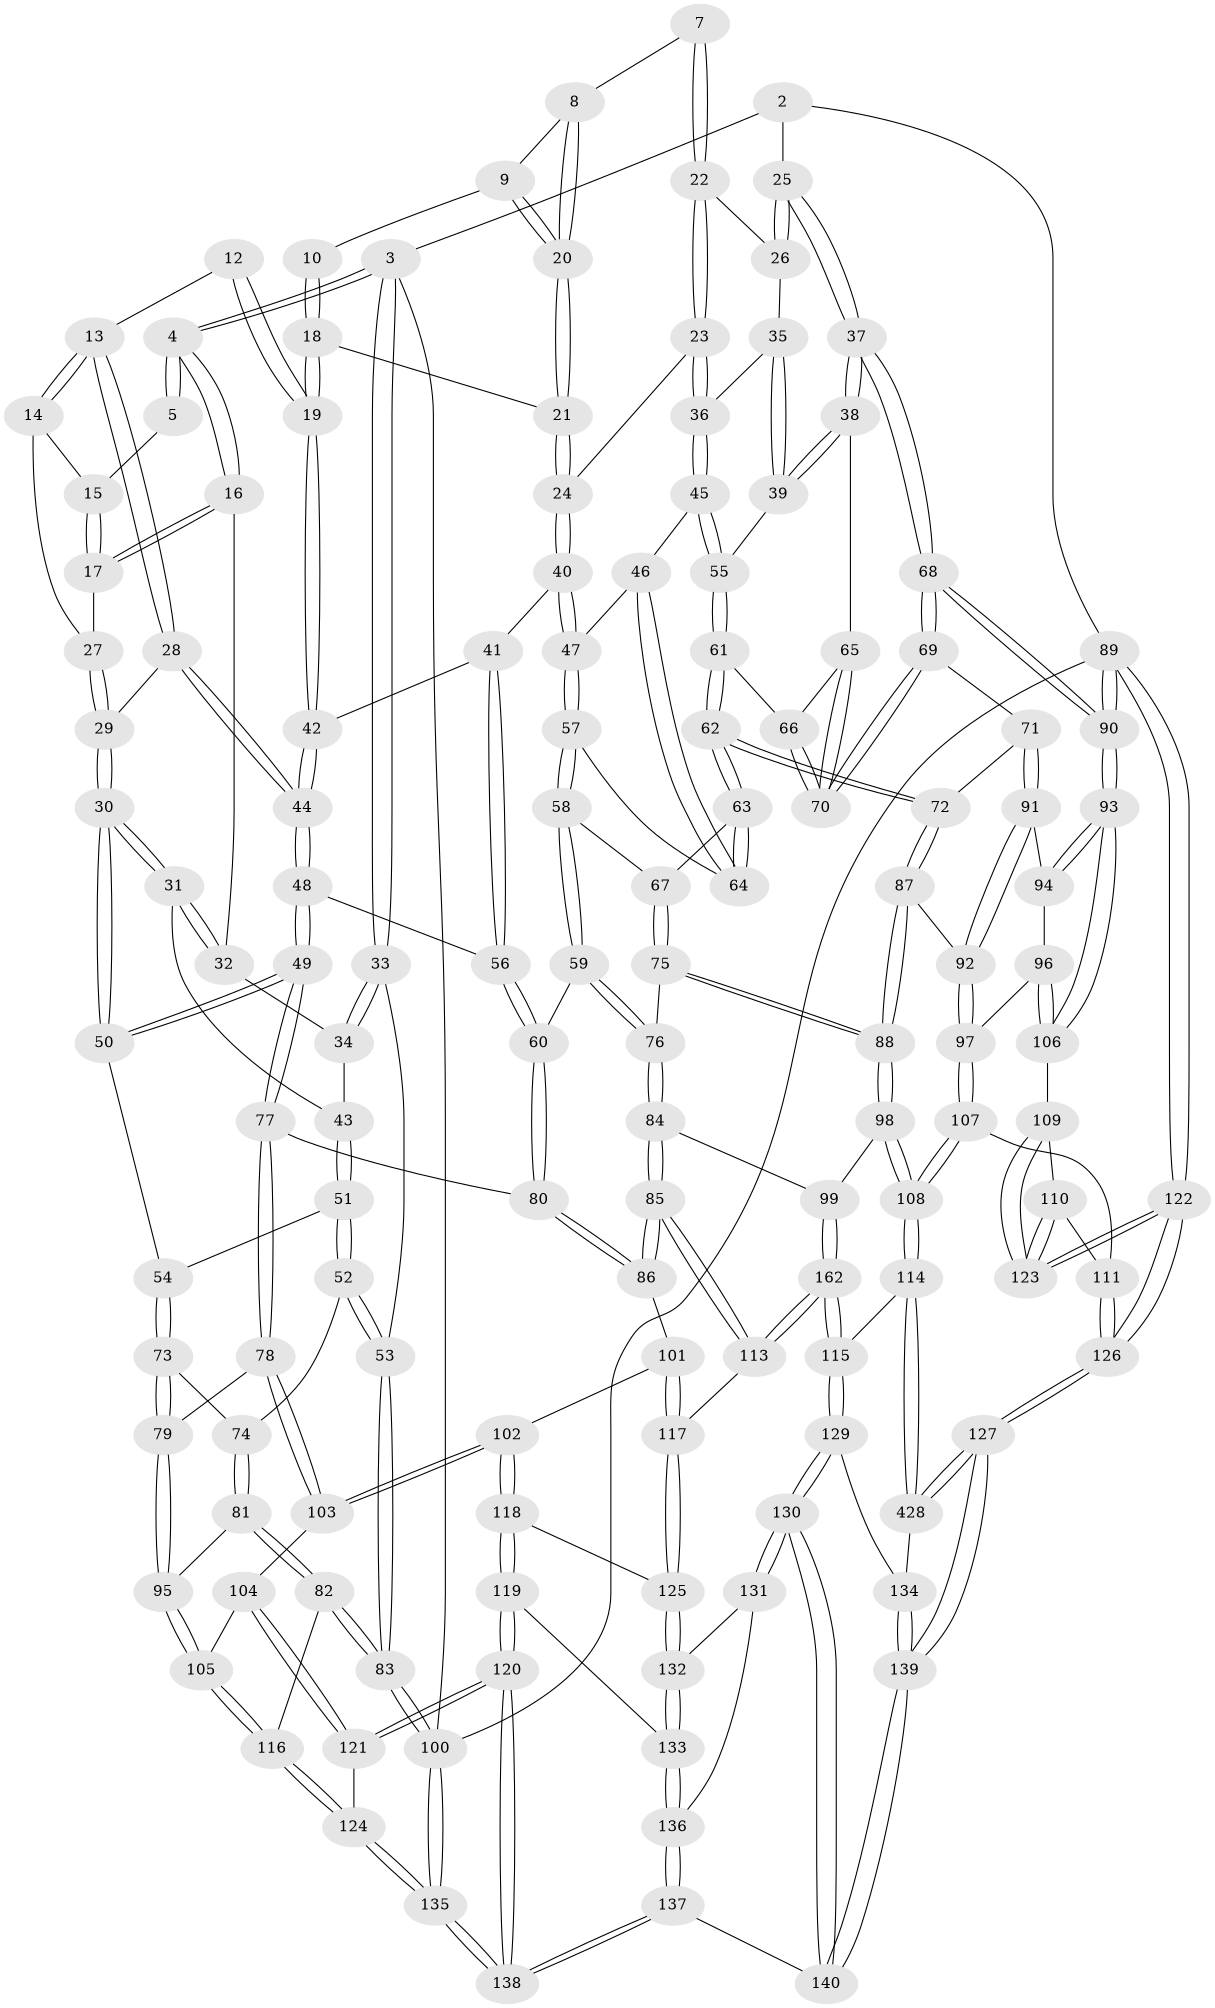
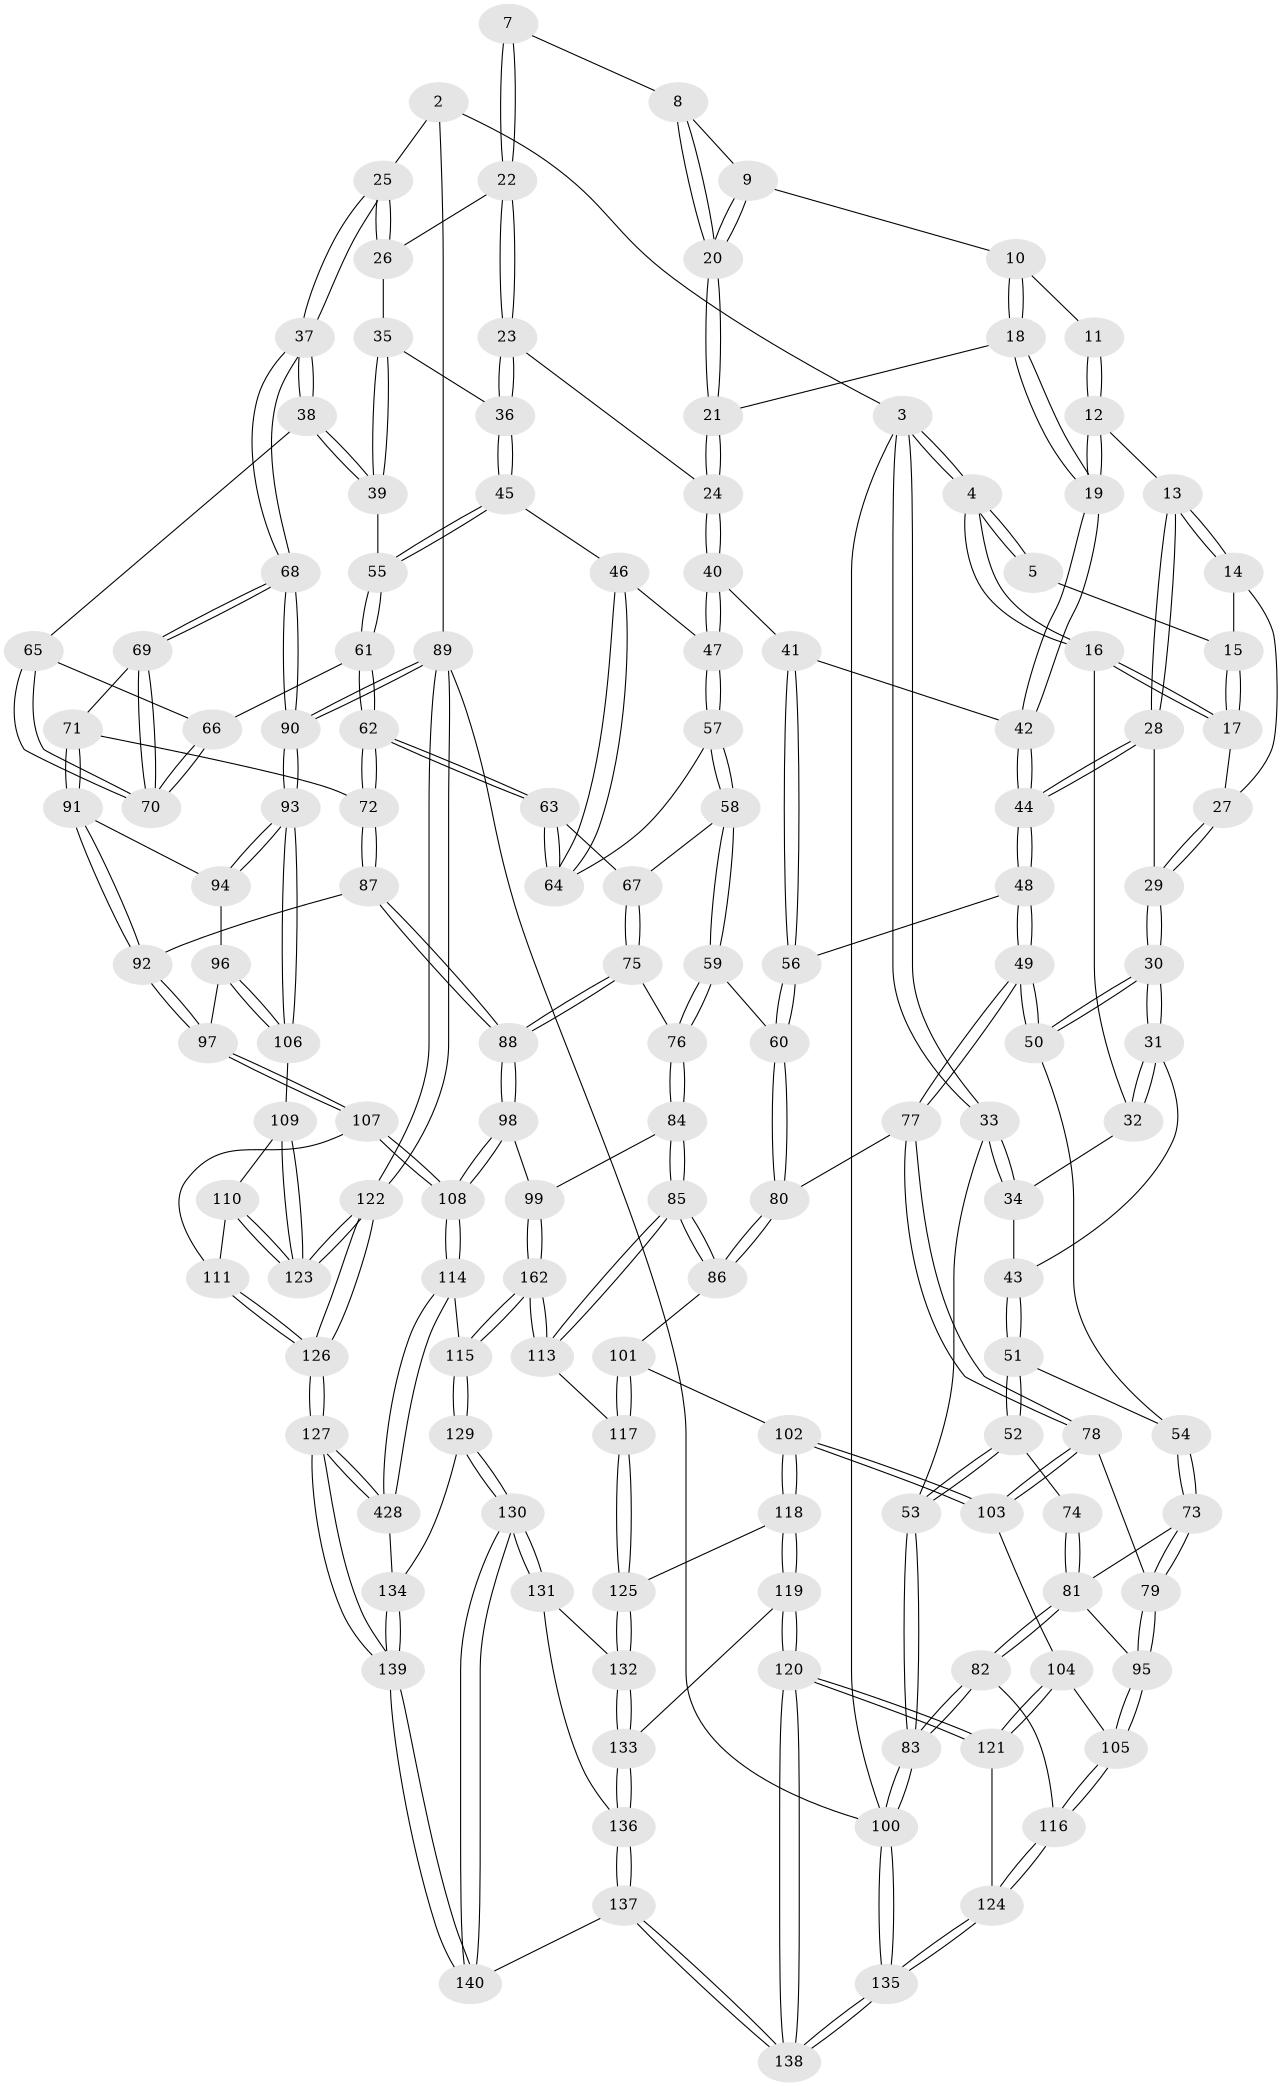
node "11": added
edge "73" -- "74": now "73" -- "81"
